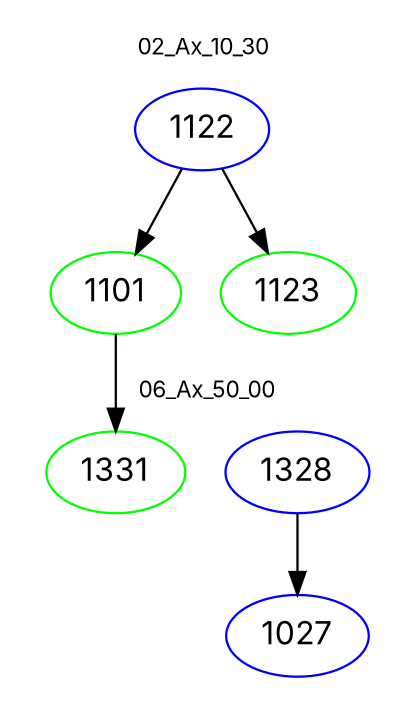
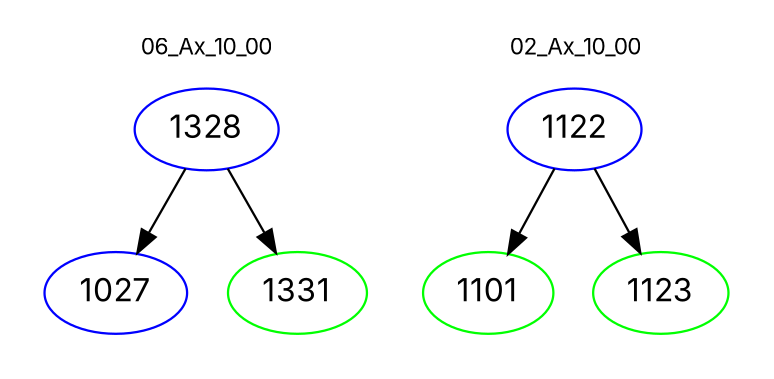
cluster "02_Ax_10_30": label "02_Ax_10_30" -> "02_Ax_10_00"
edge "1101" -> "1331": now "1328" -> "1331"
cluster "06_Ax_50_00": label "06_Ax_50_00" -> "06_Ax_10_00"
